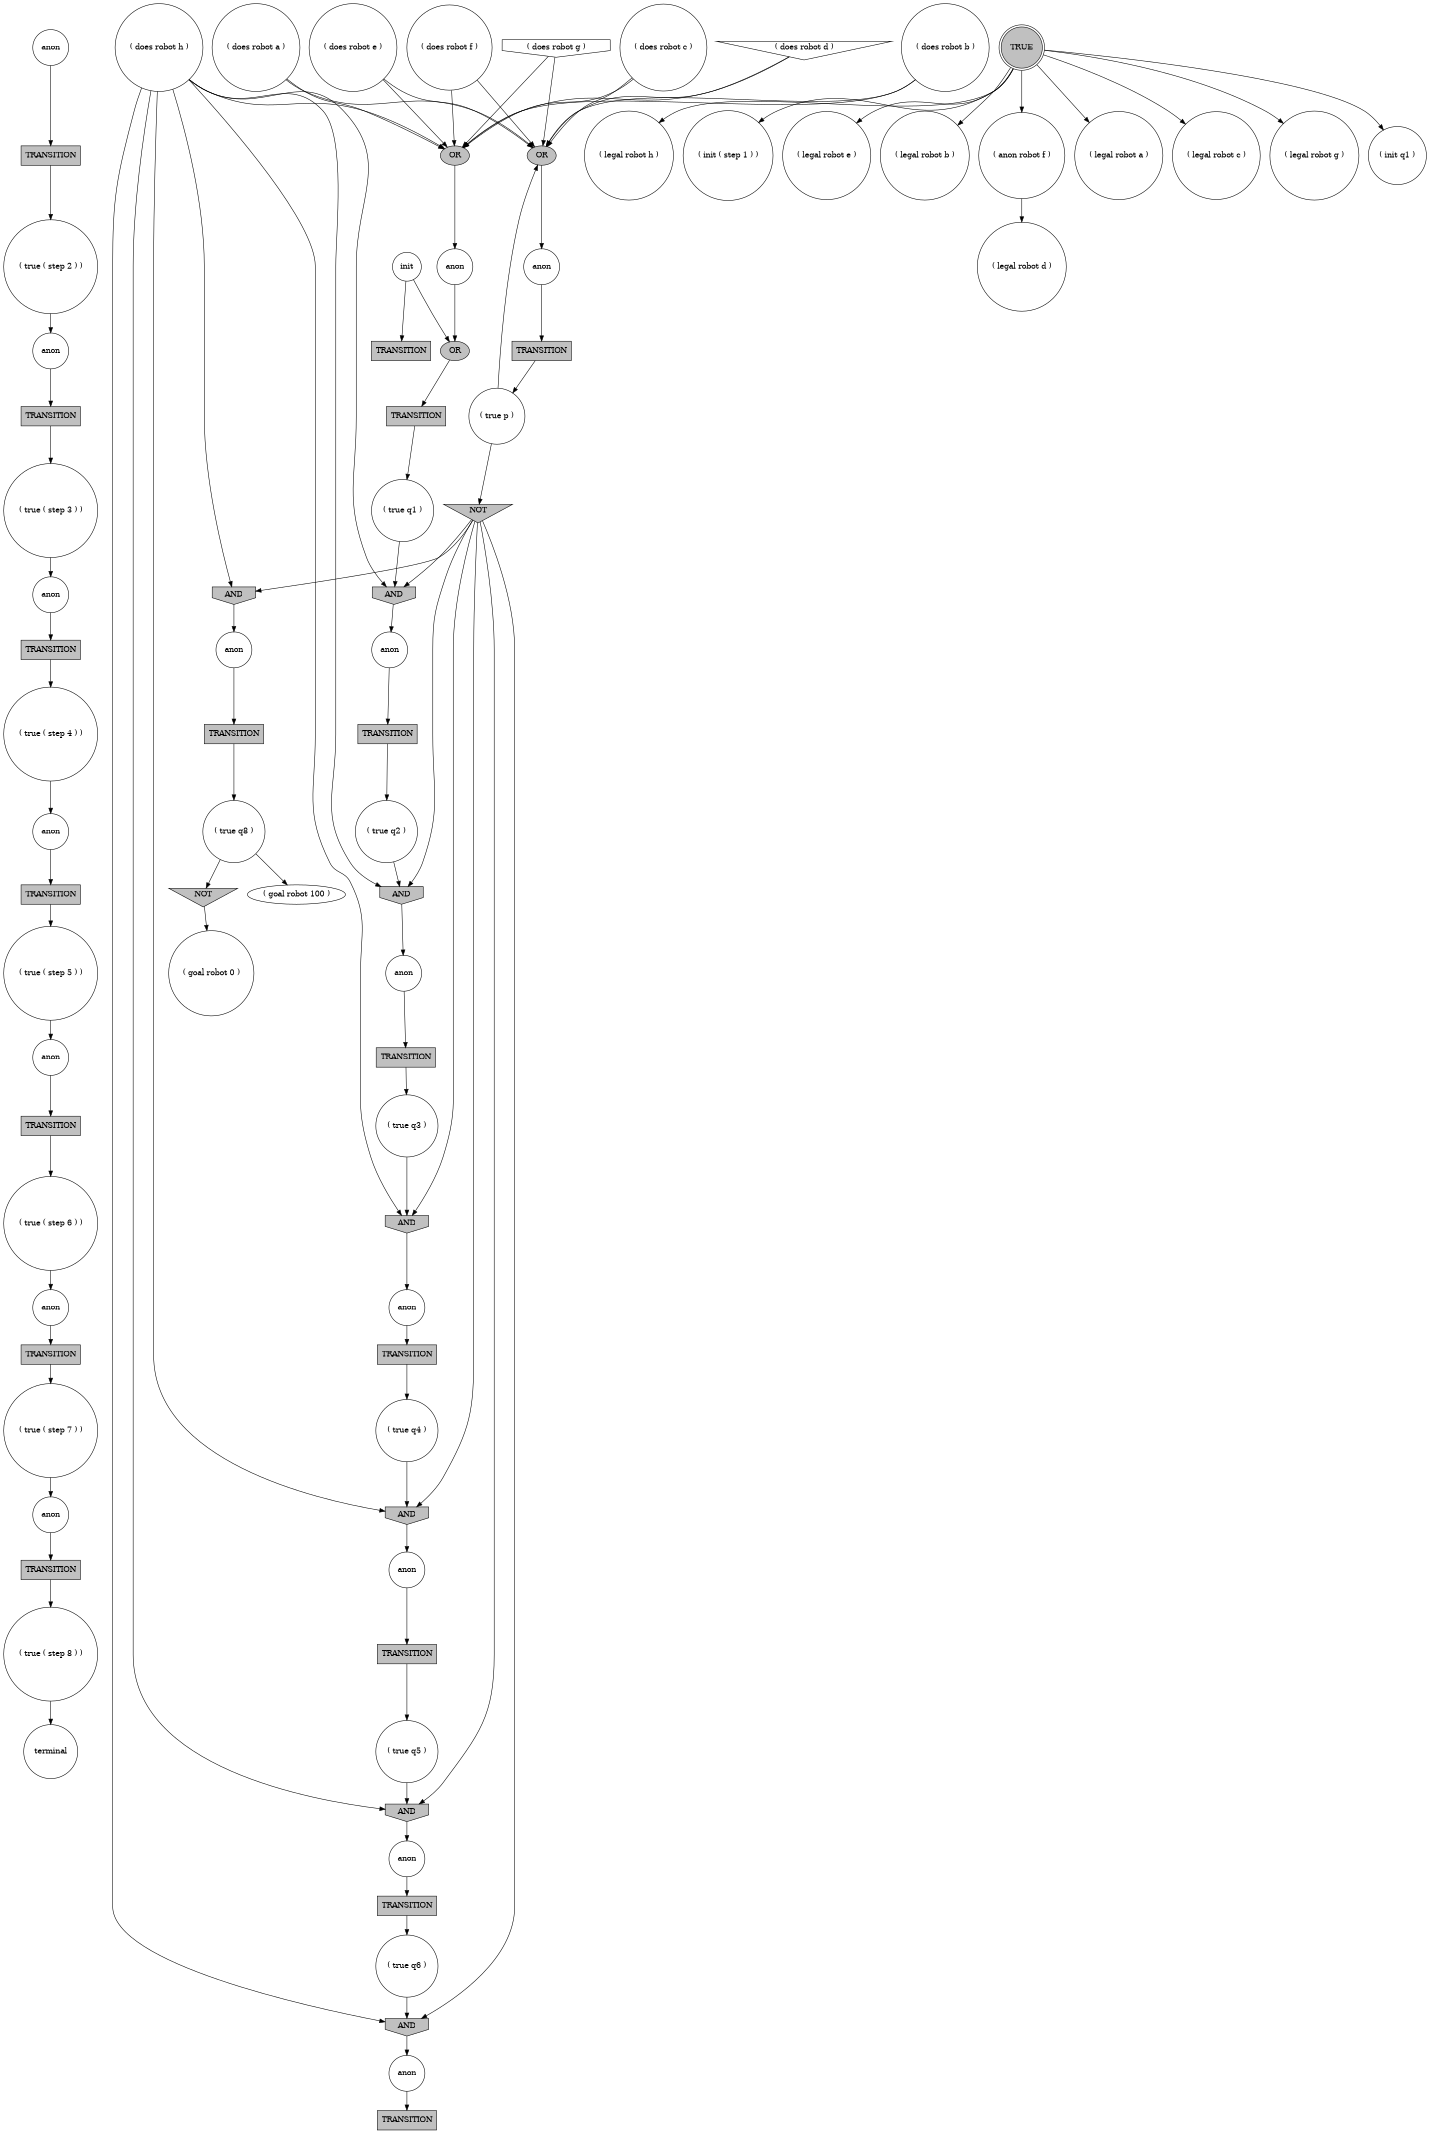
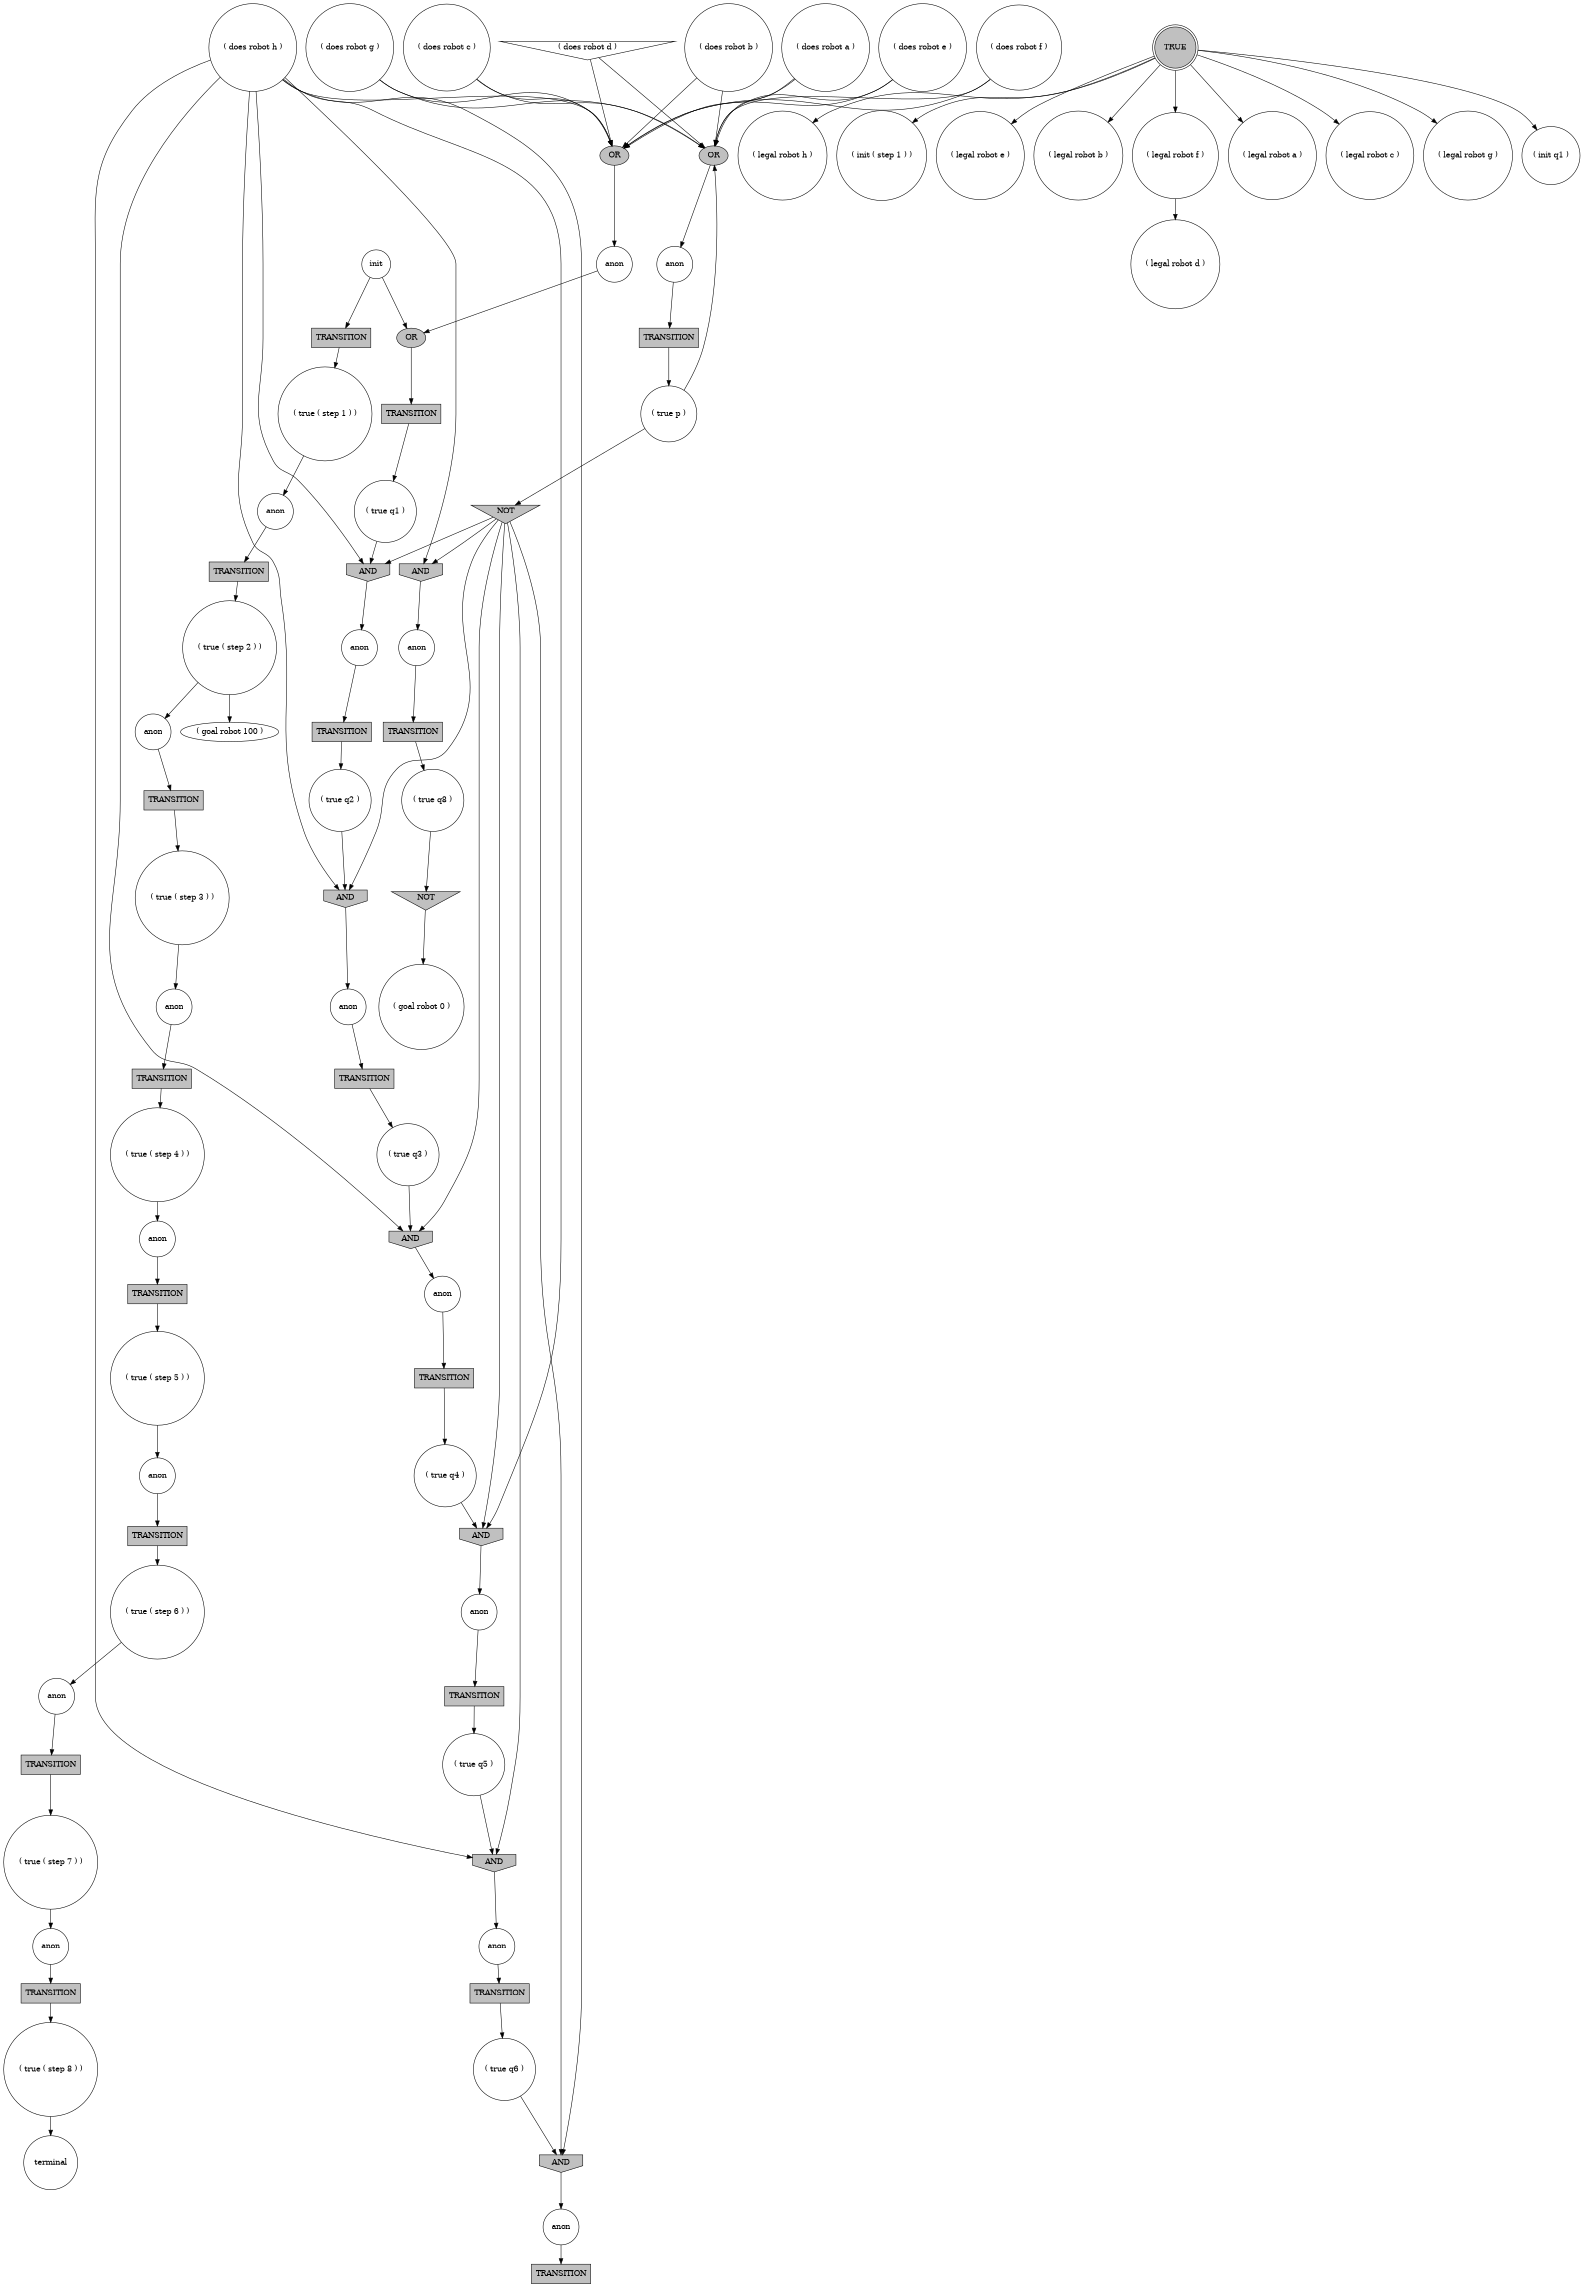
node "( does robot g )": shape invhouse -> circle
node "( anon robot f )": label "( anon robot f )" -> "( legal robot f )"
node "( true ( step 1 ) )": added
edge "( true q8 )" -> "( goal robot 100 )": now "( true ( step 2 ) )" -> "( goal robot 100 )"
